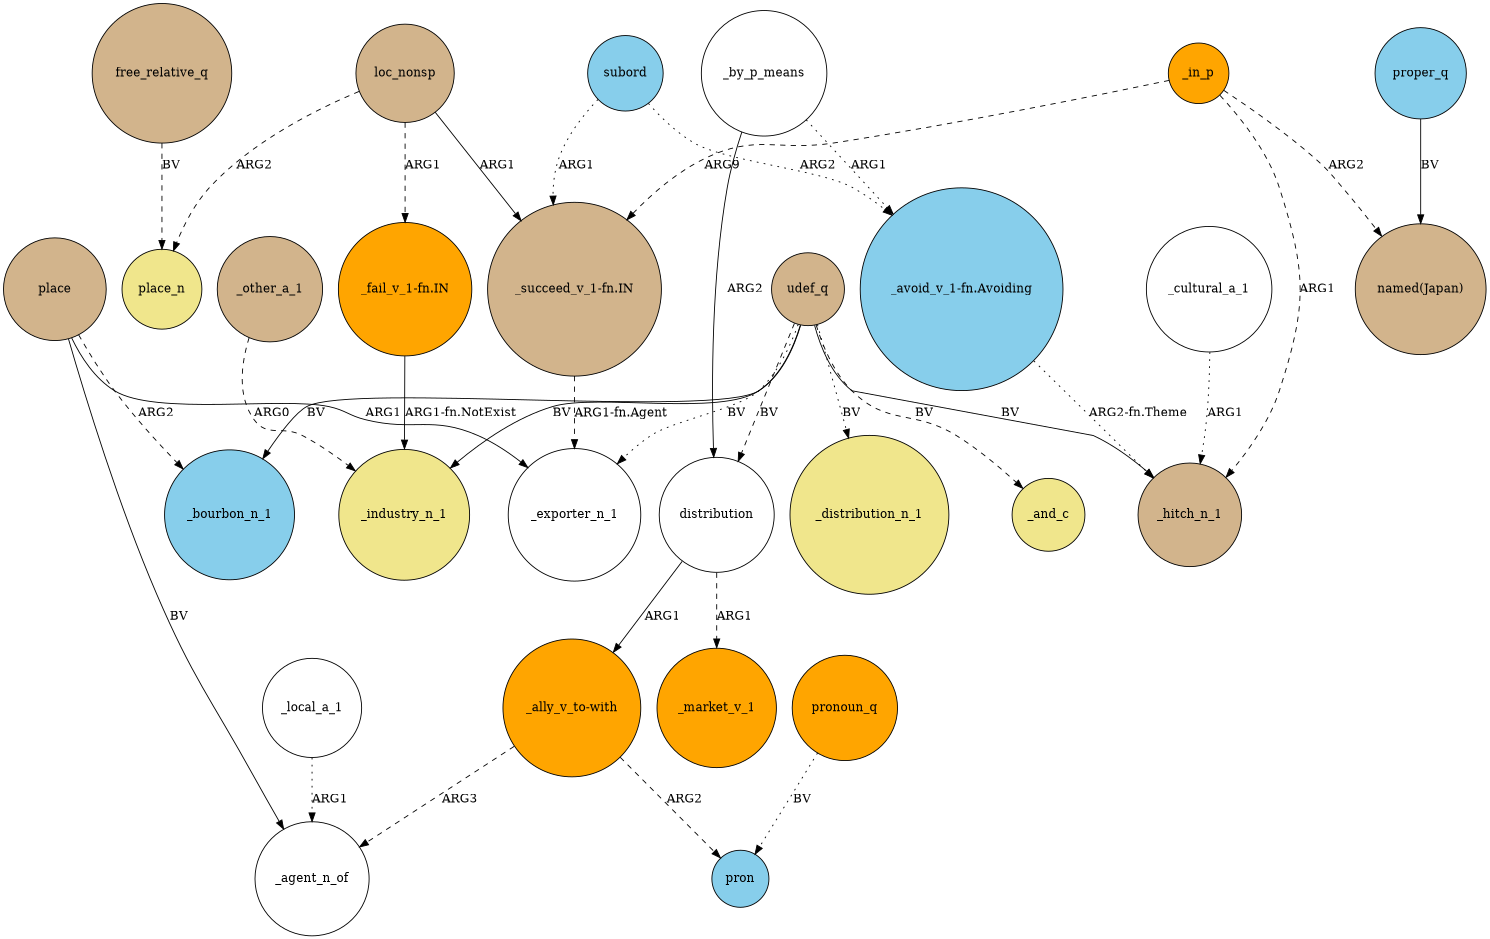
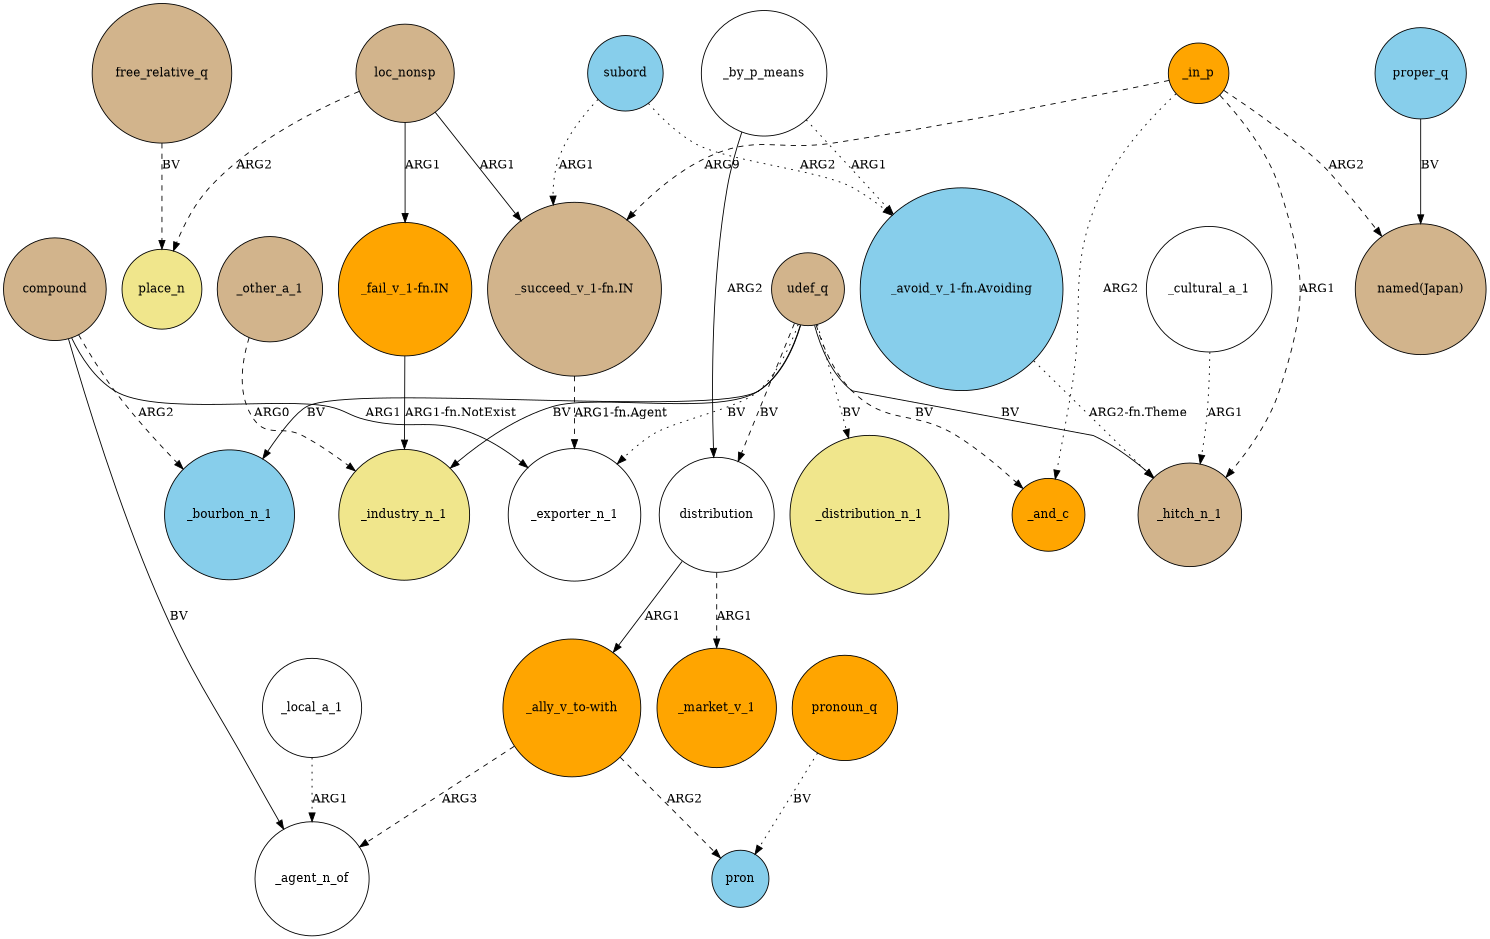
edge "loc_nonsp" -> "_fail_v_1-fn.IN": style dashed -> solid
edge "_in_p" -> "_and_c": added, label "ARG2"
node "place": label "place" -> "compound"
node "_and_c": fillcolor khaki -> orange
